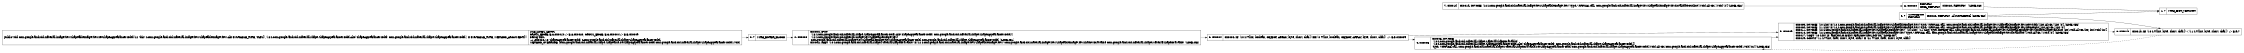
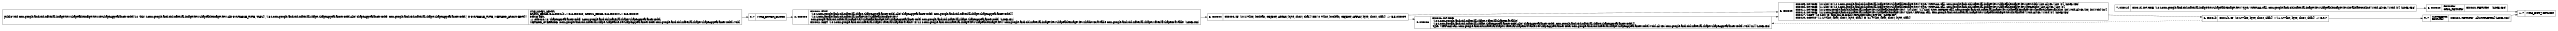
edge "9: ?" -> "6: 0x001b": reversed
edge "5: 0x0009" -> "6: 0x001b": style dashed -> solid
